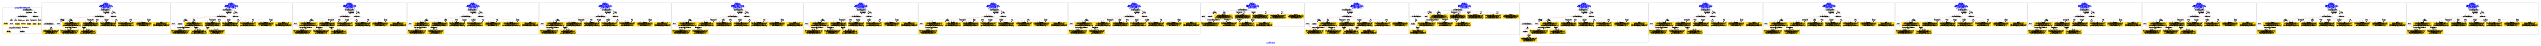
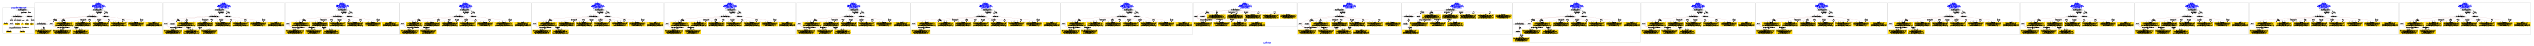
node "dimensions": label "dimensions" -> "url"
node "access_id": removed
node "nationality": label "nationality" -> "dateOfDeath"
node "artist_name": fillcolor lightgray -> gold
